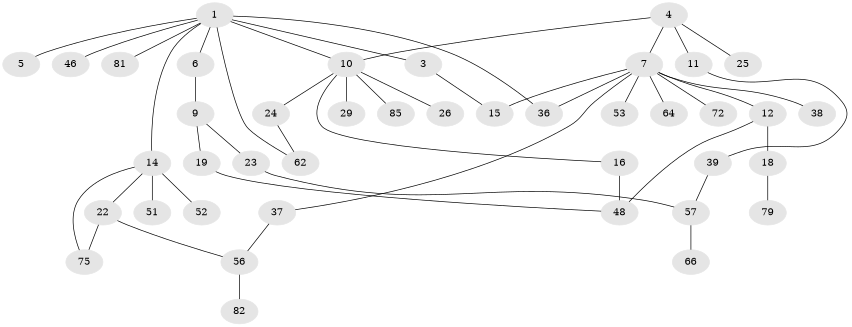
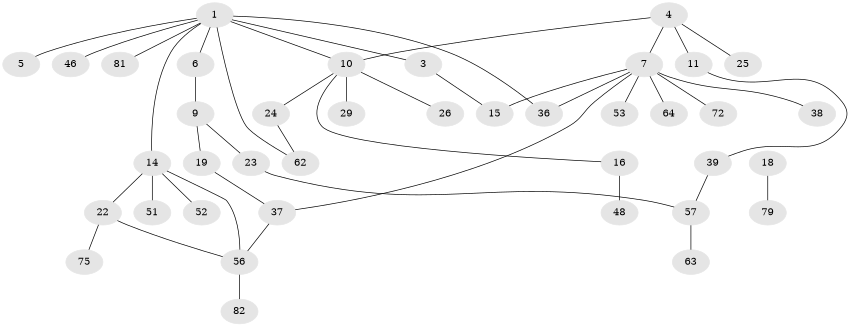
node "85": removed
node "12": removed
edge "14" -- "75": now "14" -- "56"
edge "19" -- "48": now "19" -- "37"
node "66": label "66" -> "63"
